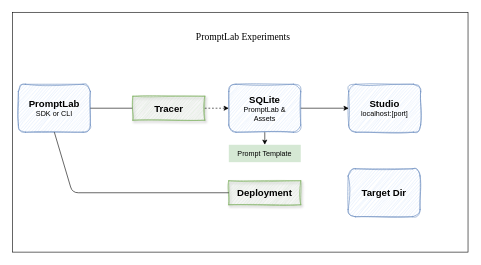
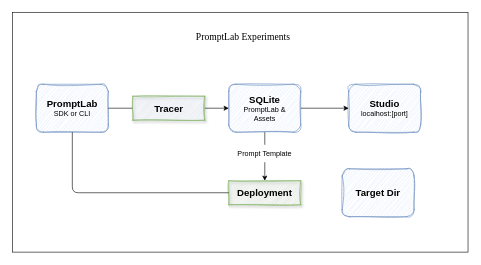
node "PromptLab SDK or CLI": moved (54, 108) -> (72, 108)
node "Tracer": fillcolor #d5e8d4 -> #dae8fc
edge "Tracer" -> "SQLite PromptLab & Assets": style dashed -> solid
edge "SQLite PromptLab & Assets" -> "Prompt Template": now "SQLite PromptLab & Assets" -> "Deployment"
node "Prompt Template": fillcolor #d5e8d4 -> #ffffff
node "Target Dir": moved (384, 193) -> (378, 193)
